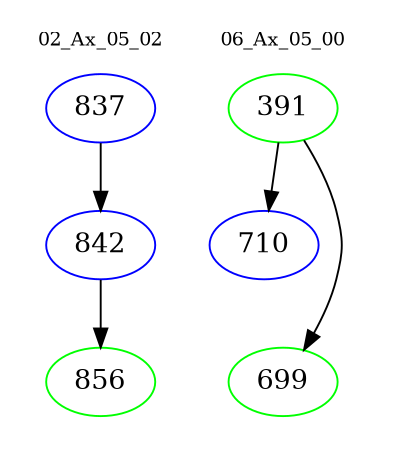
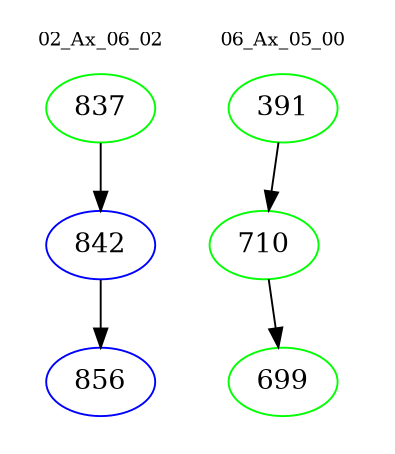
cluster "02_Ax_05_02": label "02_Ax_05_02" -> "02_Ax_06_02"
node "837": color blue -> green
edge "391" -> "699": now "710" -> "699"
node "710": color blue -> green
node "856": color green -> blue
